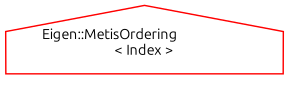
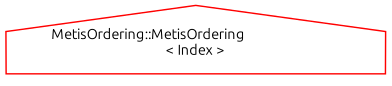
node "Eigen::MetisOrdering < Index >": label "Eigen::MetisOrdering < Index >" -> "MetisOrdering::MetisOrdering < Index >"
